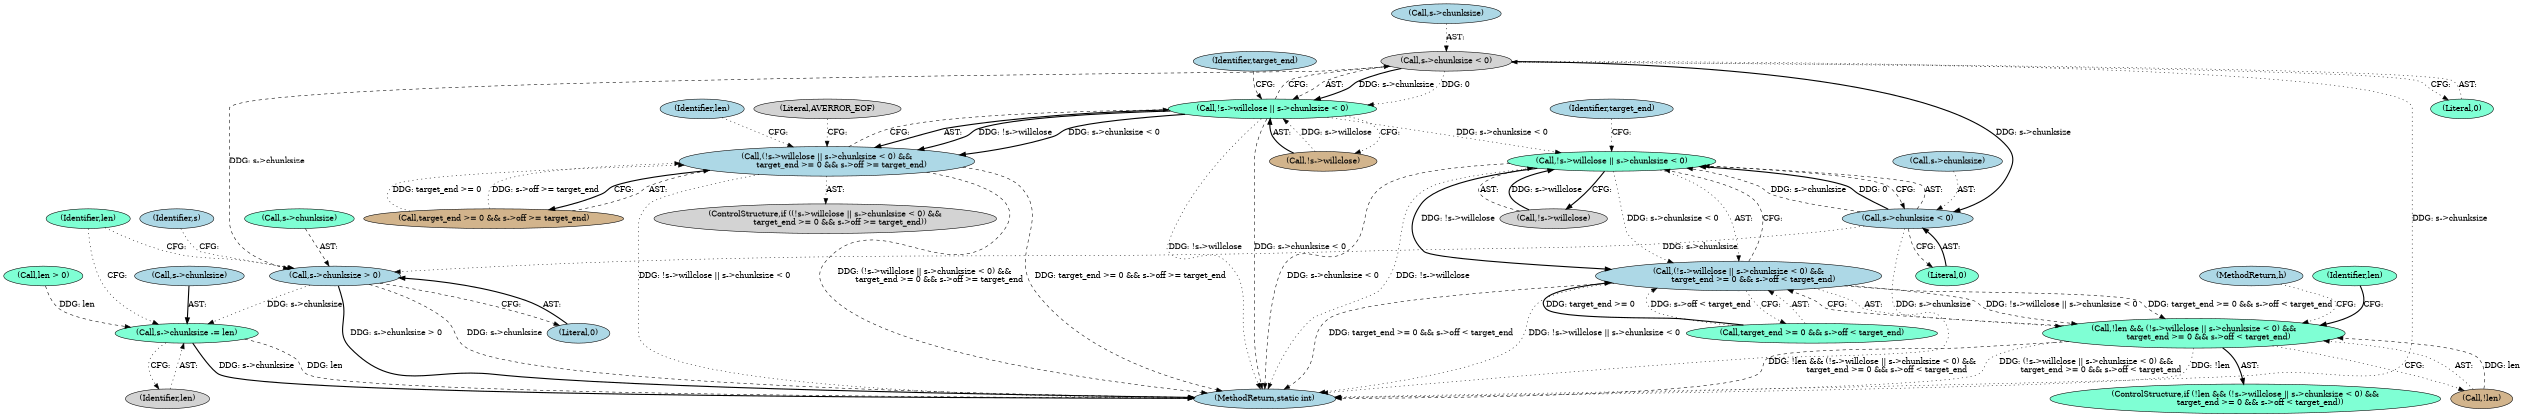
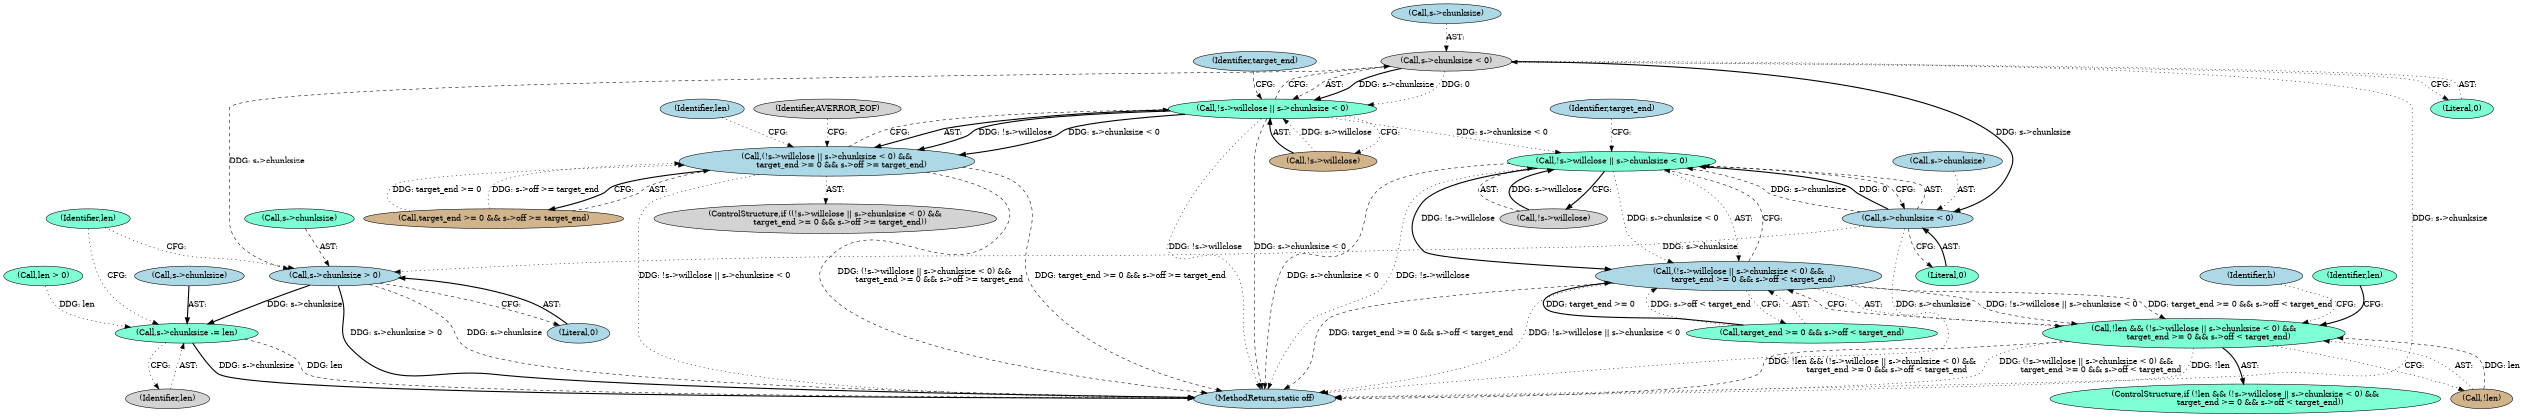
node "(Literal,AVERROR_EOF)": label "(Literal,AVERROR_EOF)" -> "(Identifier,AVERROR_EOF)"
node "(Identifier,s)": removed
node "(MethodReturn,h)": label "(MethodReturn,h)" -> "(Identifier,h)"
edge "(Call,s->chunksize > 0)" -> "(Call,s->chunksize -= len)": style dotted -> bold
edge "(Call,len > 0)" -> "(Call,s->chunksize -= len)": style dashed -> dotted
node "(MethodReturn,static int)": label "(MethodReturn,static int)" -> "(MethodReturn,static off)"
